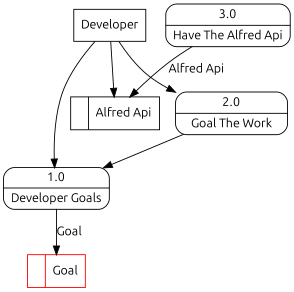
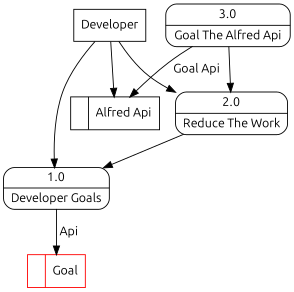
node "3.0": text "Have The Alfred Api" -> "Goal The Alfred Api"
edge "3.0" -> "2.0": added
edge "3.0" -> "Alfred Api": label "Alfred Api" -> "Goal Api"
node "2.0": text "Goal The Work" -> "Reduce The Work"
edge "1.0" -> "Goal": label "Goal" -> "Api"
